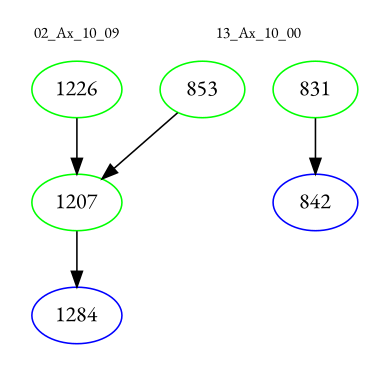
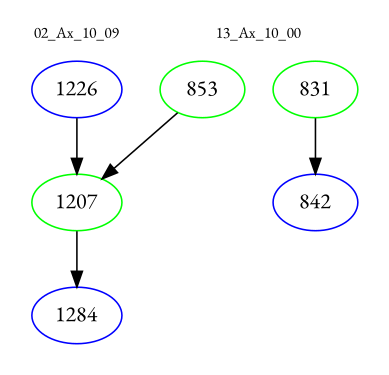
node "1226": color green -> blue
